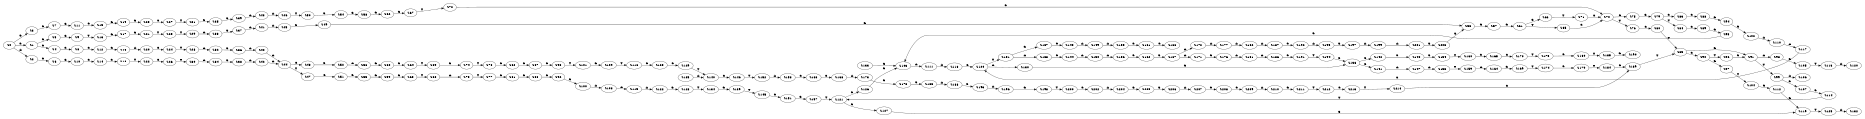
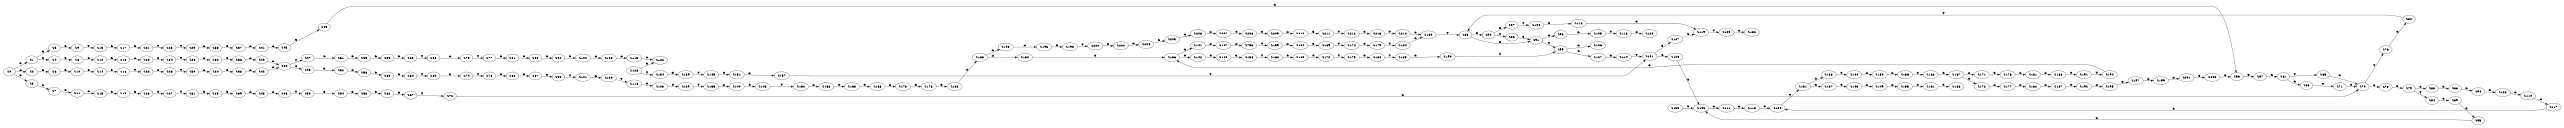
edge "S190" -> "S99": added, label "T"
edge "S124" -> "S130": now "S188" -> "S130"
node "S153": label "S153" -> "S753"
edge "S129" -> "S140": now "S129" -> "S135"
edge "S122" -> "S128": reversed
